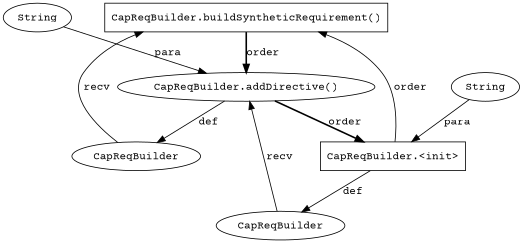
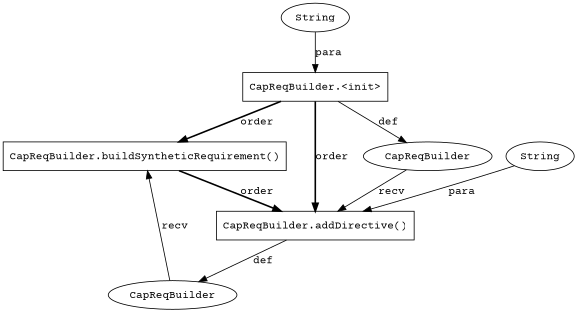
edge "CapReqBuilder.<init>" -> "CapReqBuilder.buildSyntheticRequirement()": style solid -> bold
node "CapReqBuilder.addDirective()": shape ellipse -> box
edge "CapReqBuilder.addDirective()" -> "CapReqBuilder.<init>": reversed
